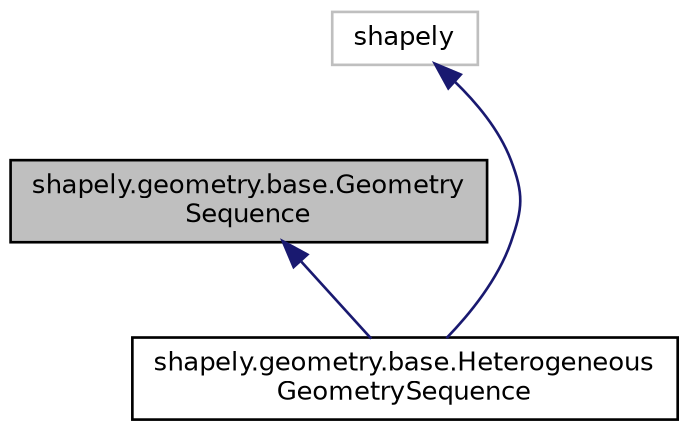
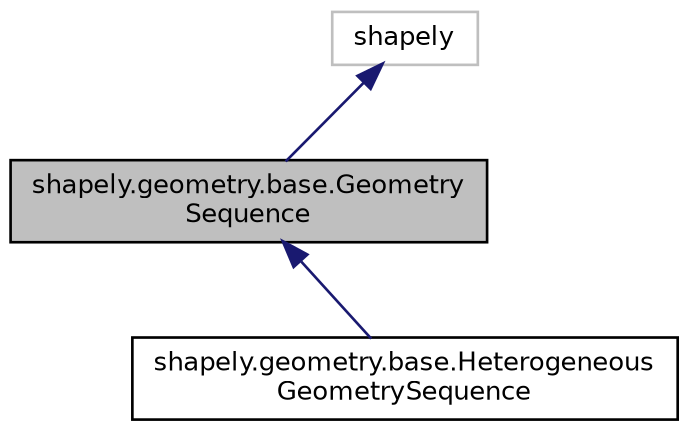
edge "shapely.geometry.base.Heterogeneous GeometrySequence" -> "shapely": now "shapely.geometry.base.Geometry Sequence" -> "shapely"
